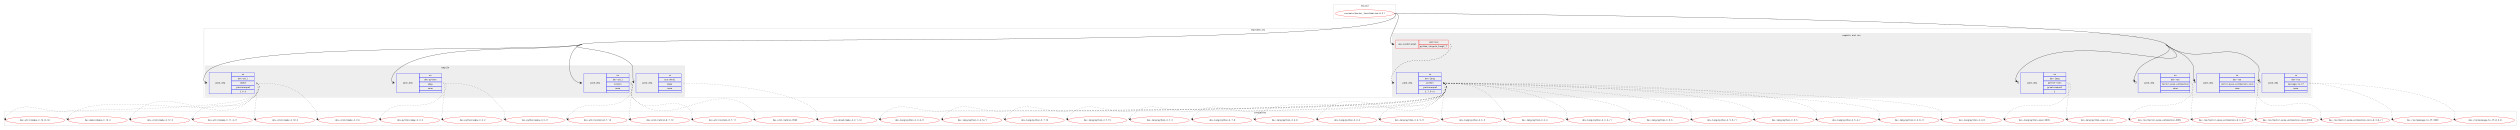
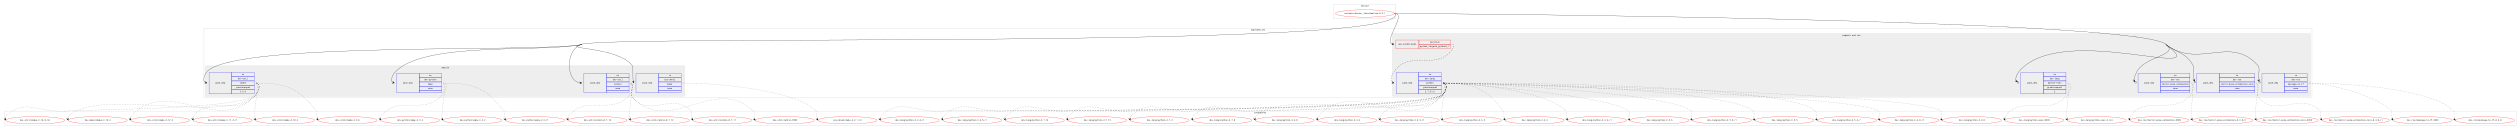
node "use_conditional": text "python_targets_lang2_7" -> "python_targets_python2_7"
